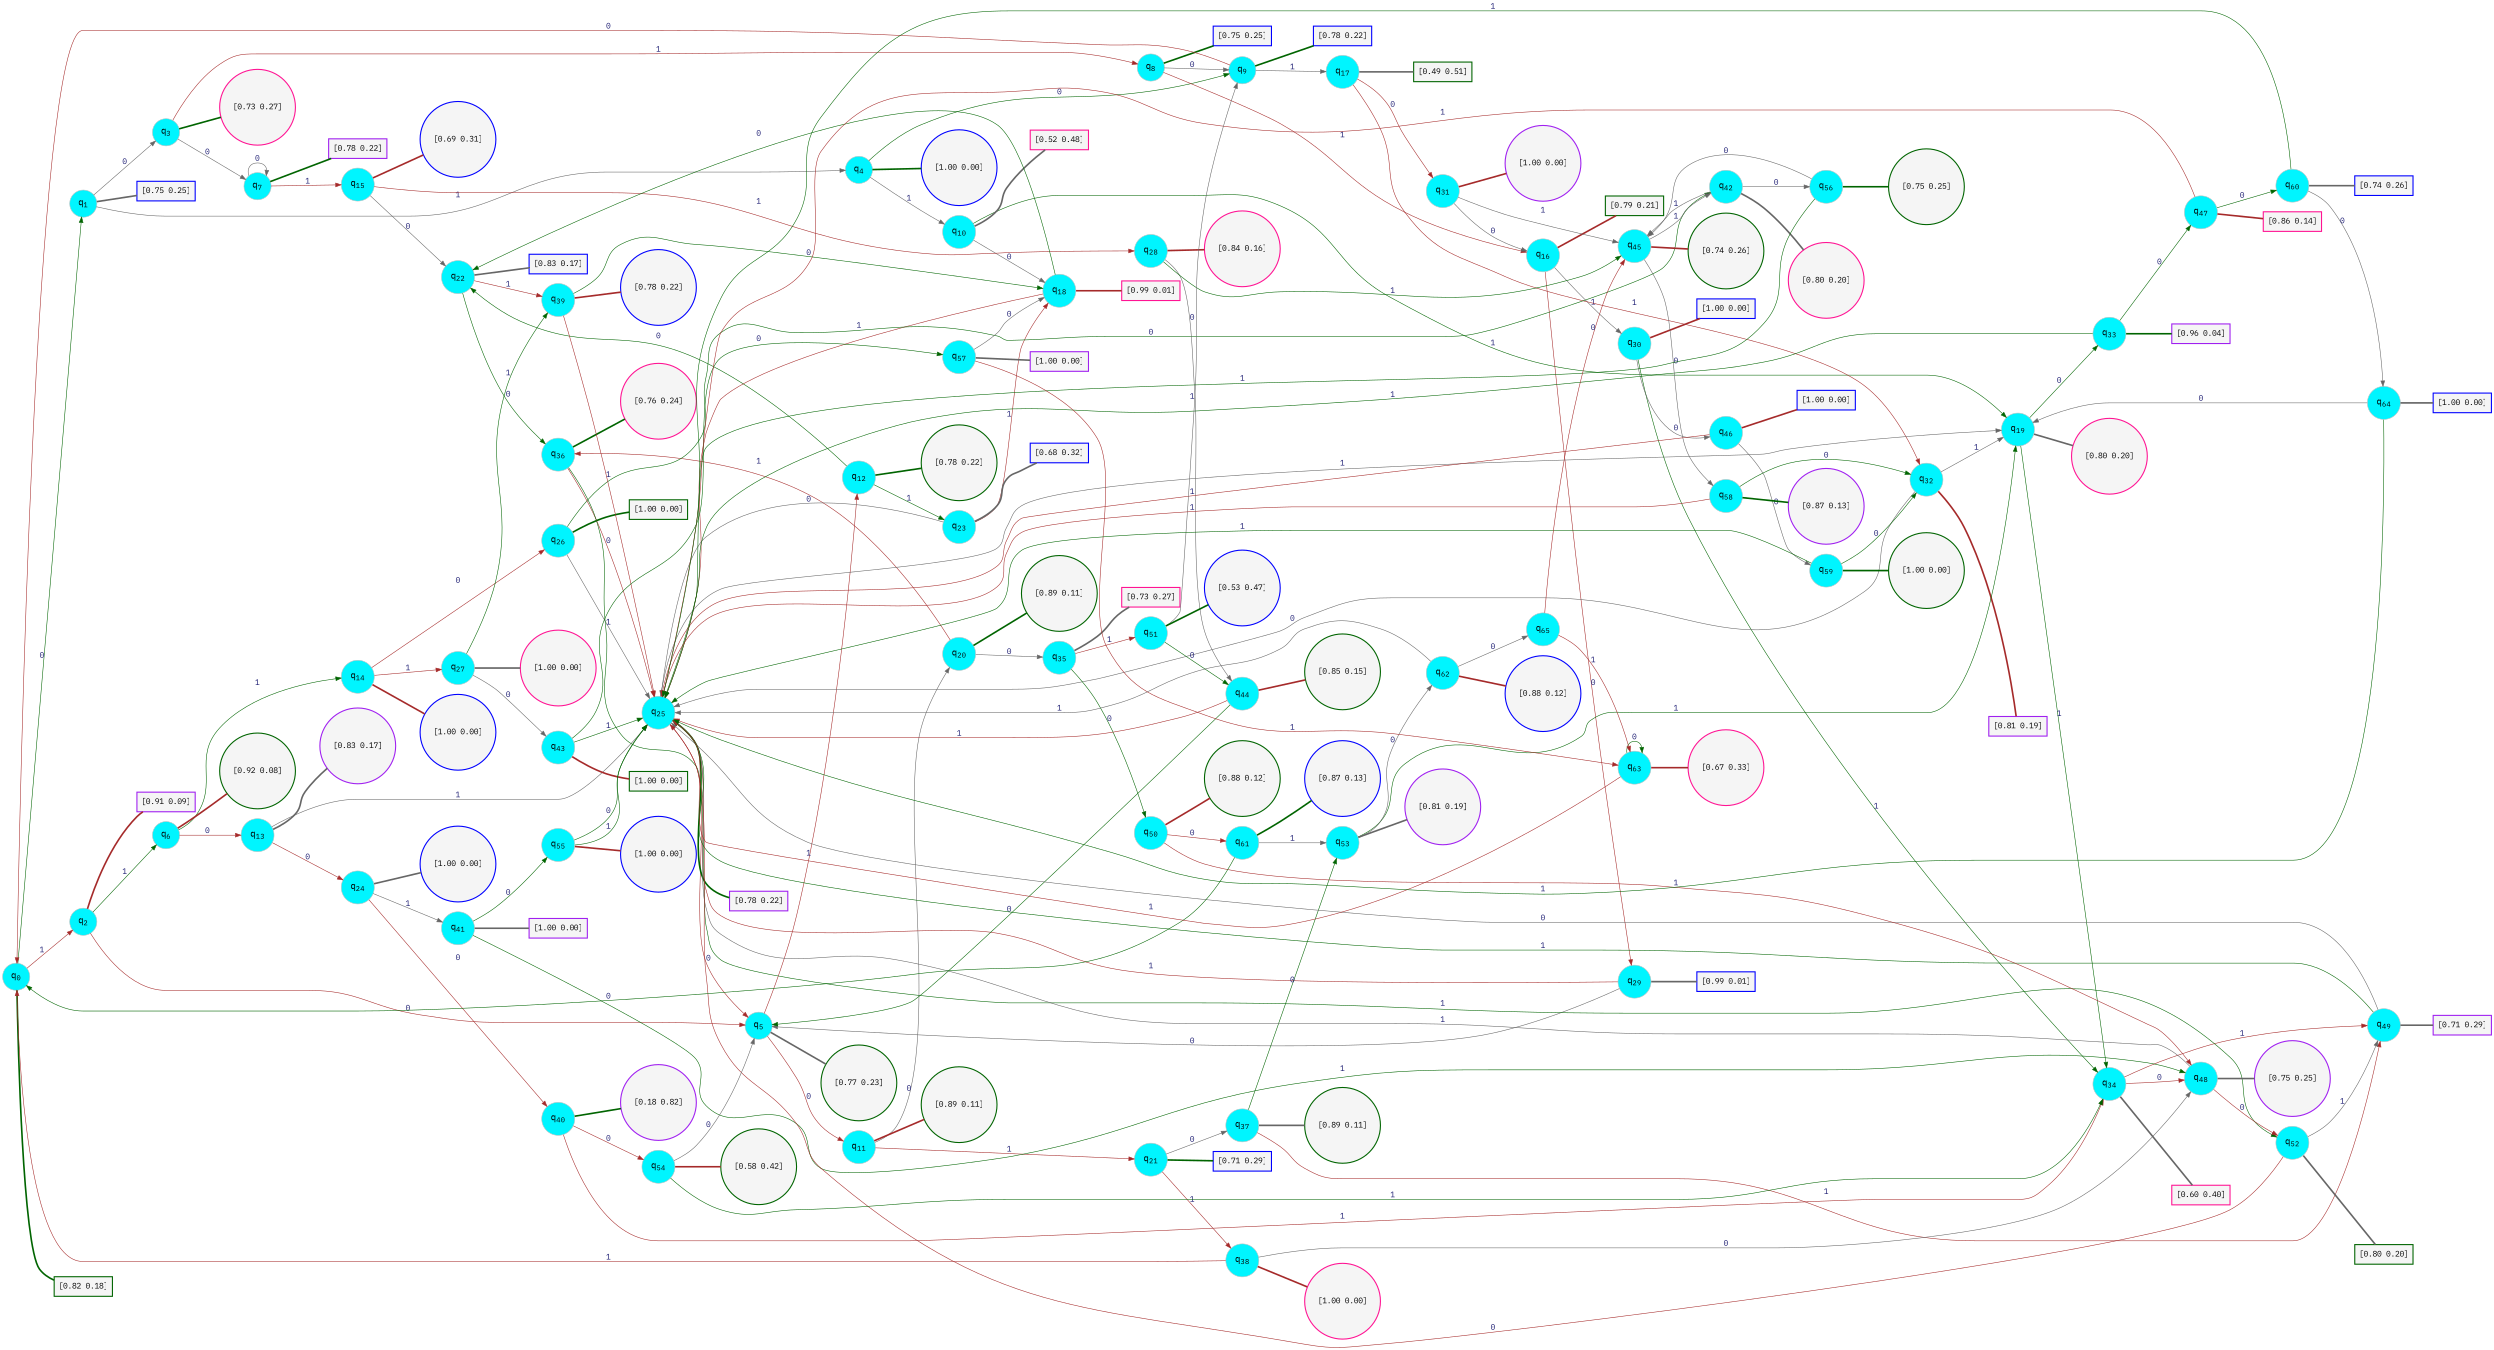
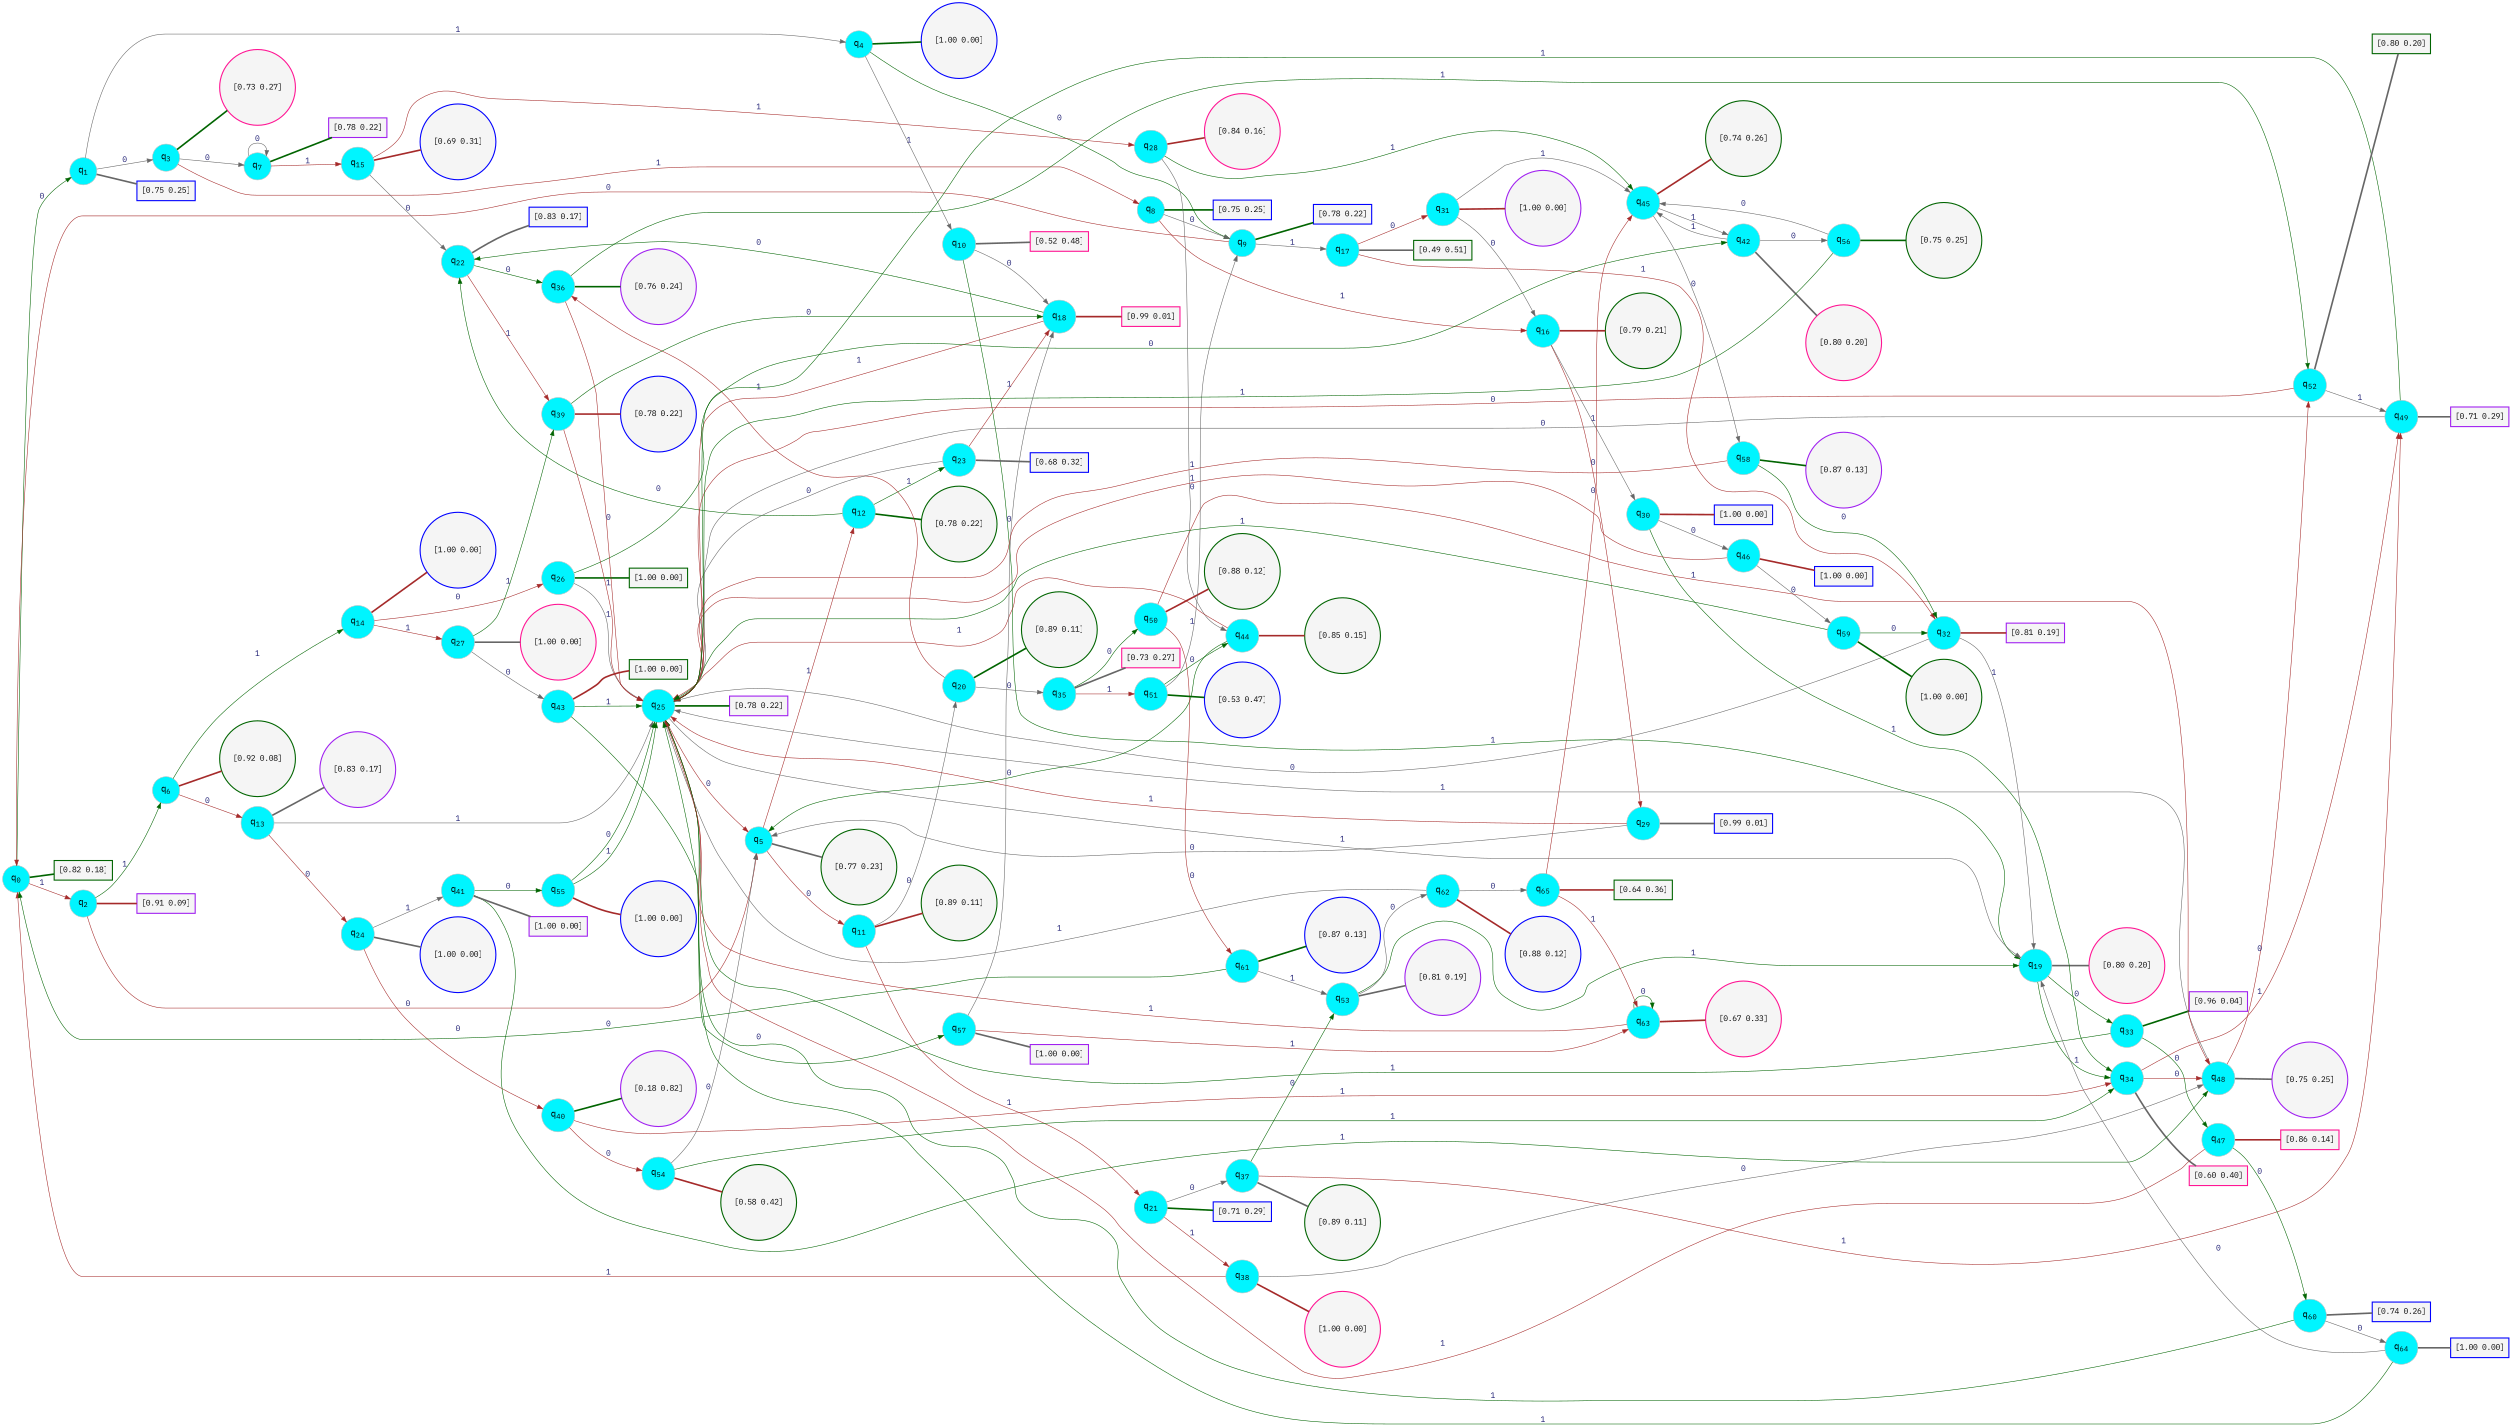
node "[0.79 0.21]": shape box -> circle
node "[0.76 0.24]": color deeppink -> purple
node "[0.64 0.36]": added
